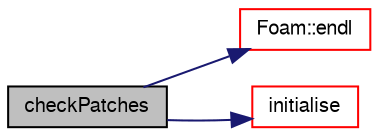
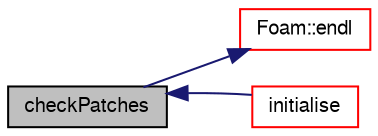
edge "checkPatches" -> "initialise": reversed
